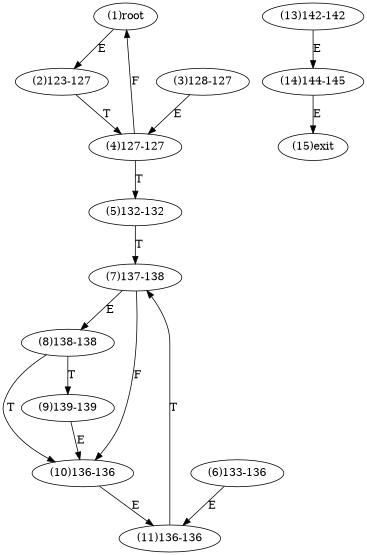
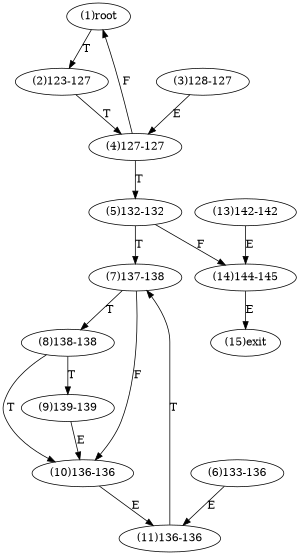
edge "(1)root" -> "(2)123-127": label "E" -> "T"
edge "(5)132-132" -> "(14)144-145": added, label "F"
edge "(7)137-138" -> "(8)138-138": label "E" -> "T"
